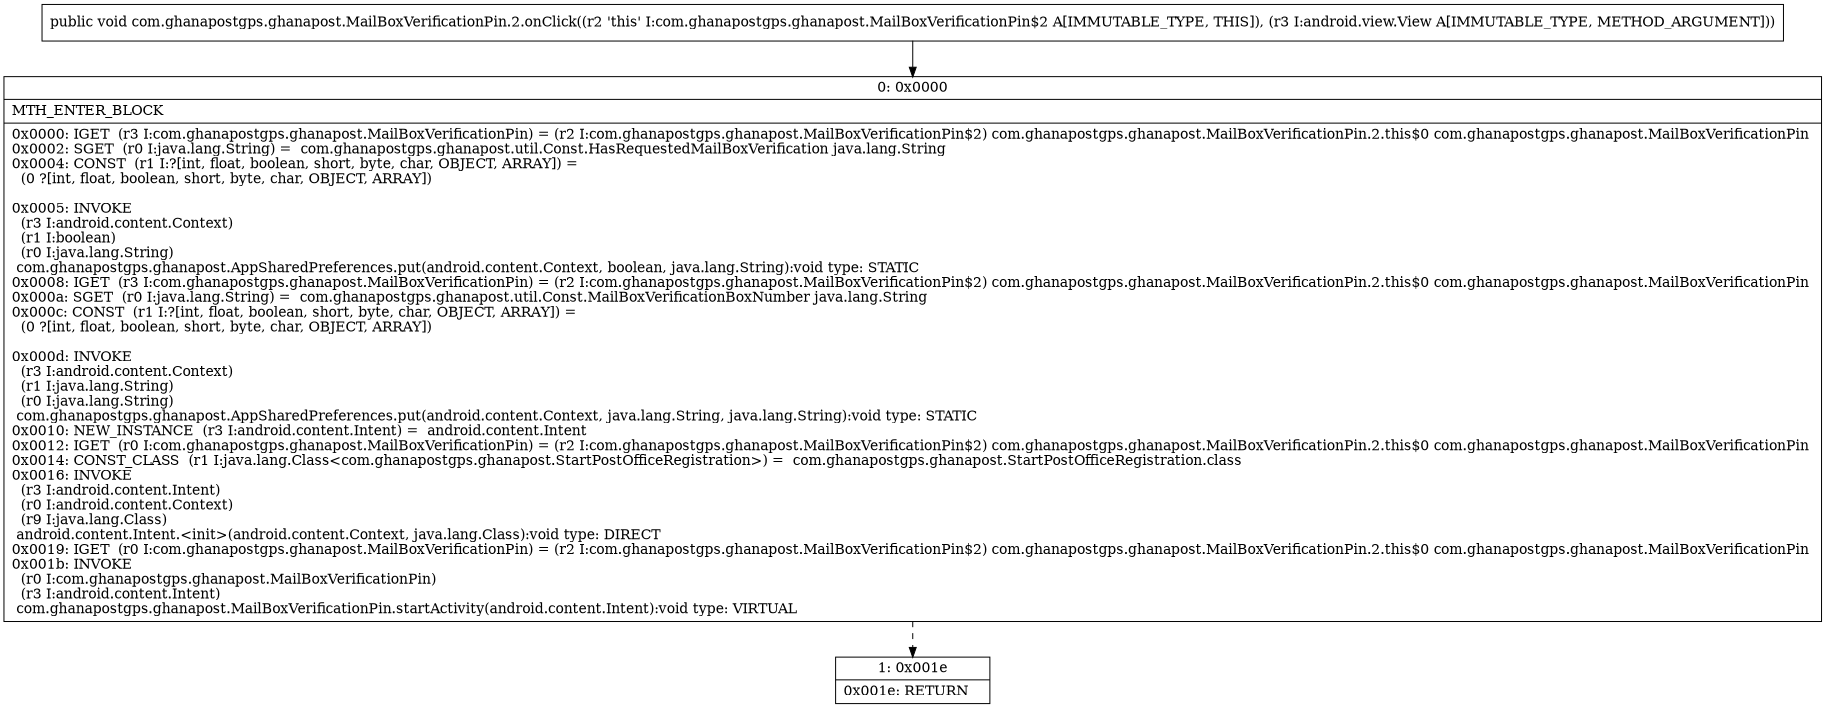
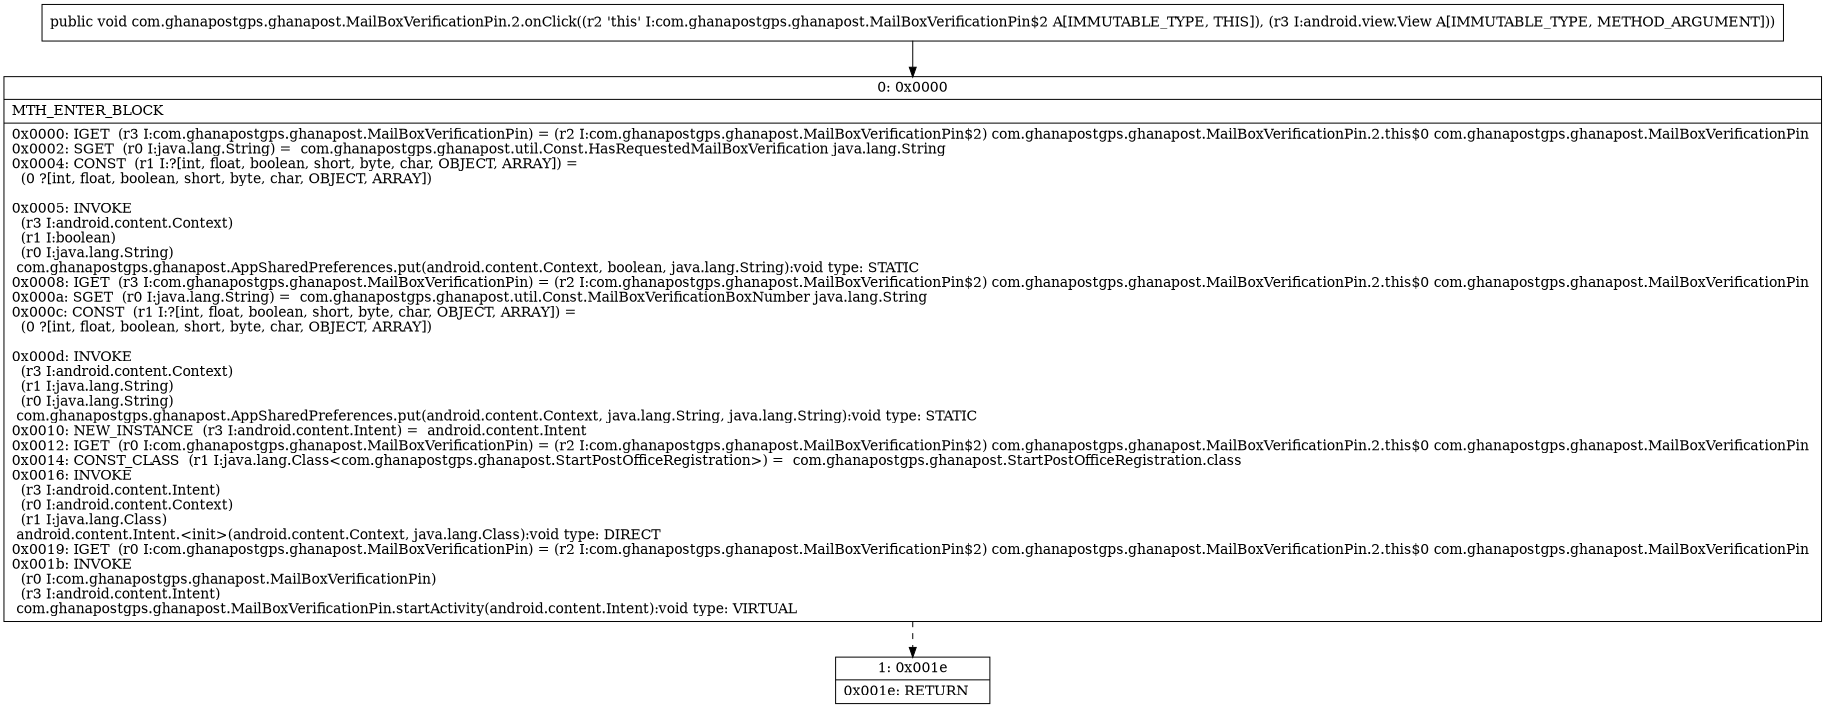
node "0: 0x0000": text "(r9 I:java.lang.Class)" -> "(r1 I:java.lang.Class)"
